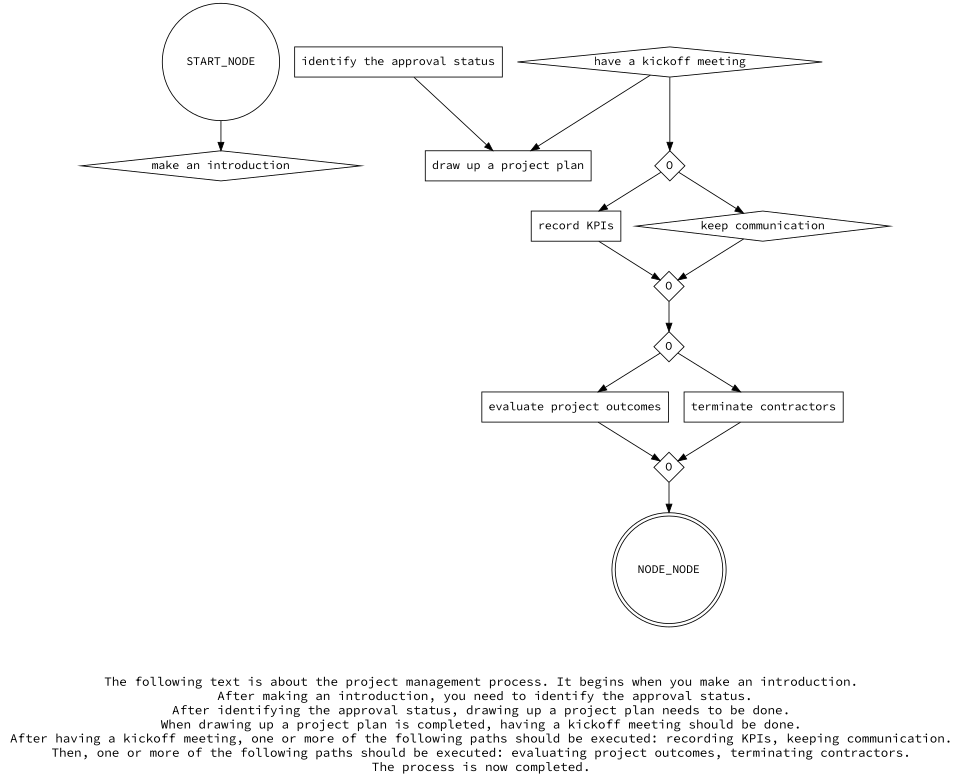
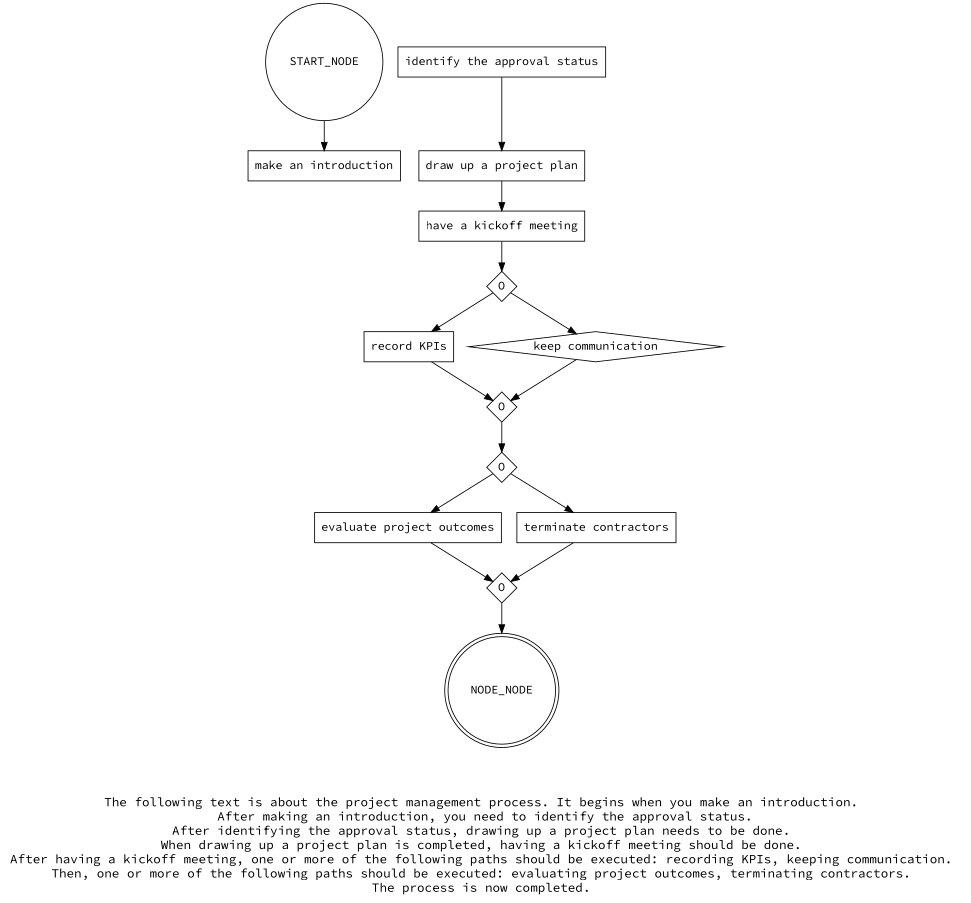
node "have a kickoff meeting": shape diamond -> box
edge "have a kickoff meeting" -> "draw up a project plan": reversed
node "make an introduction": shape diamond -> box
